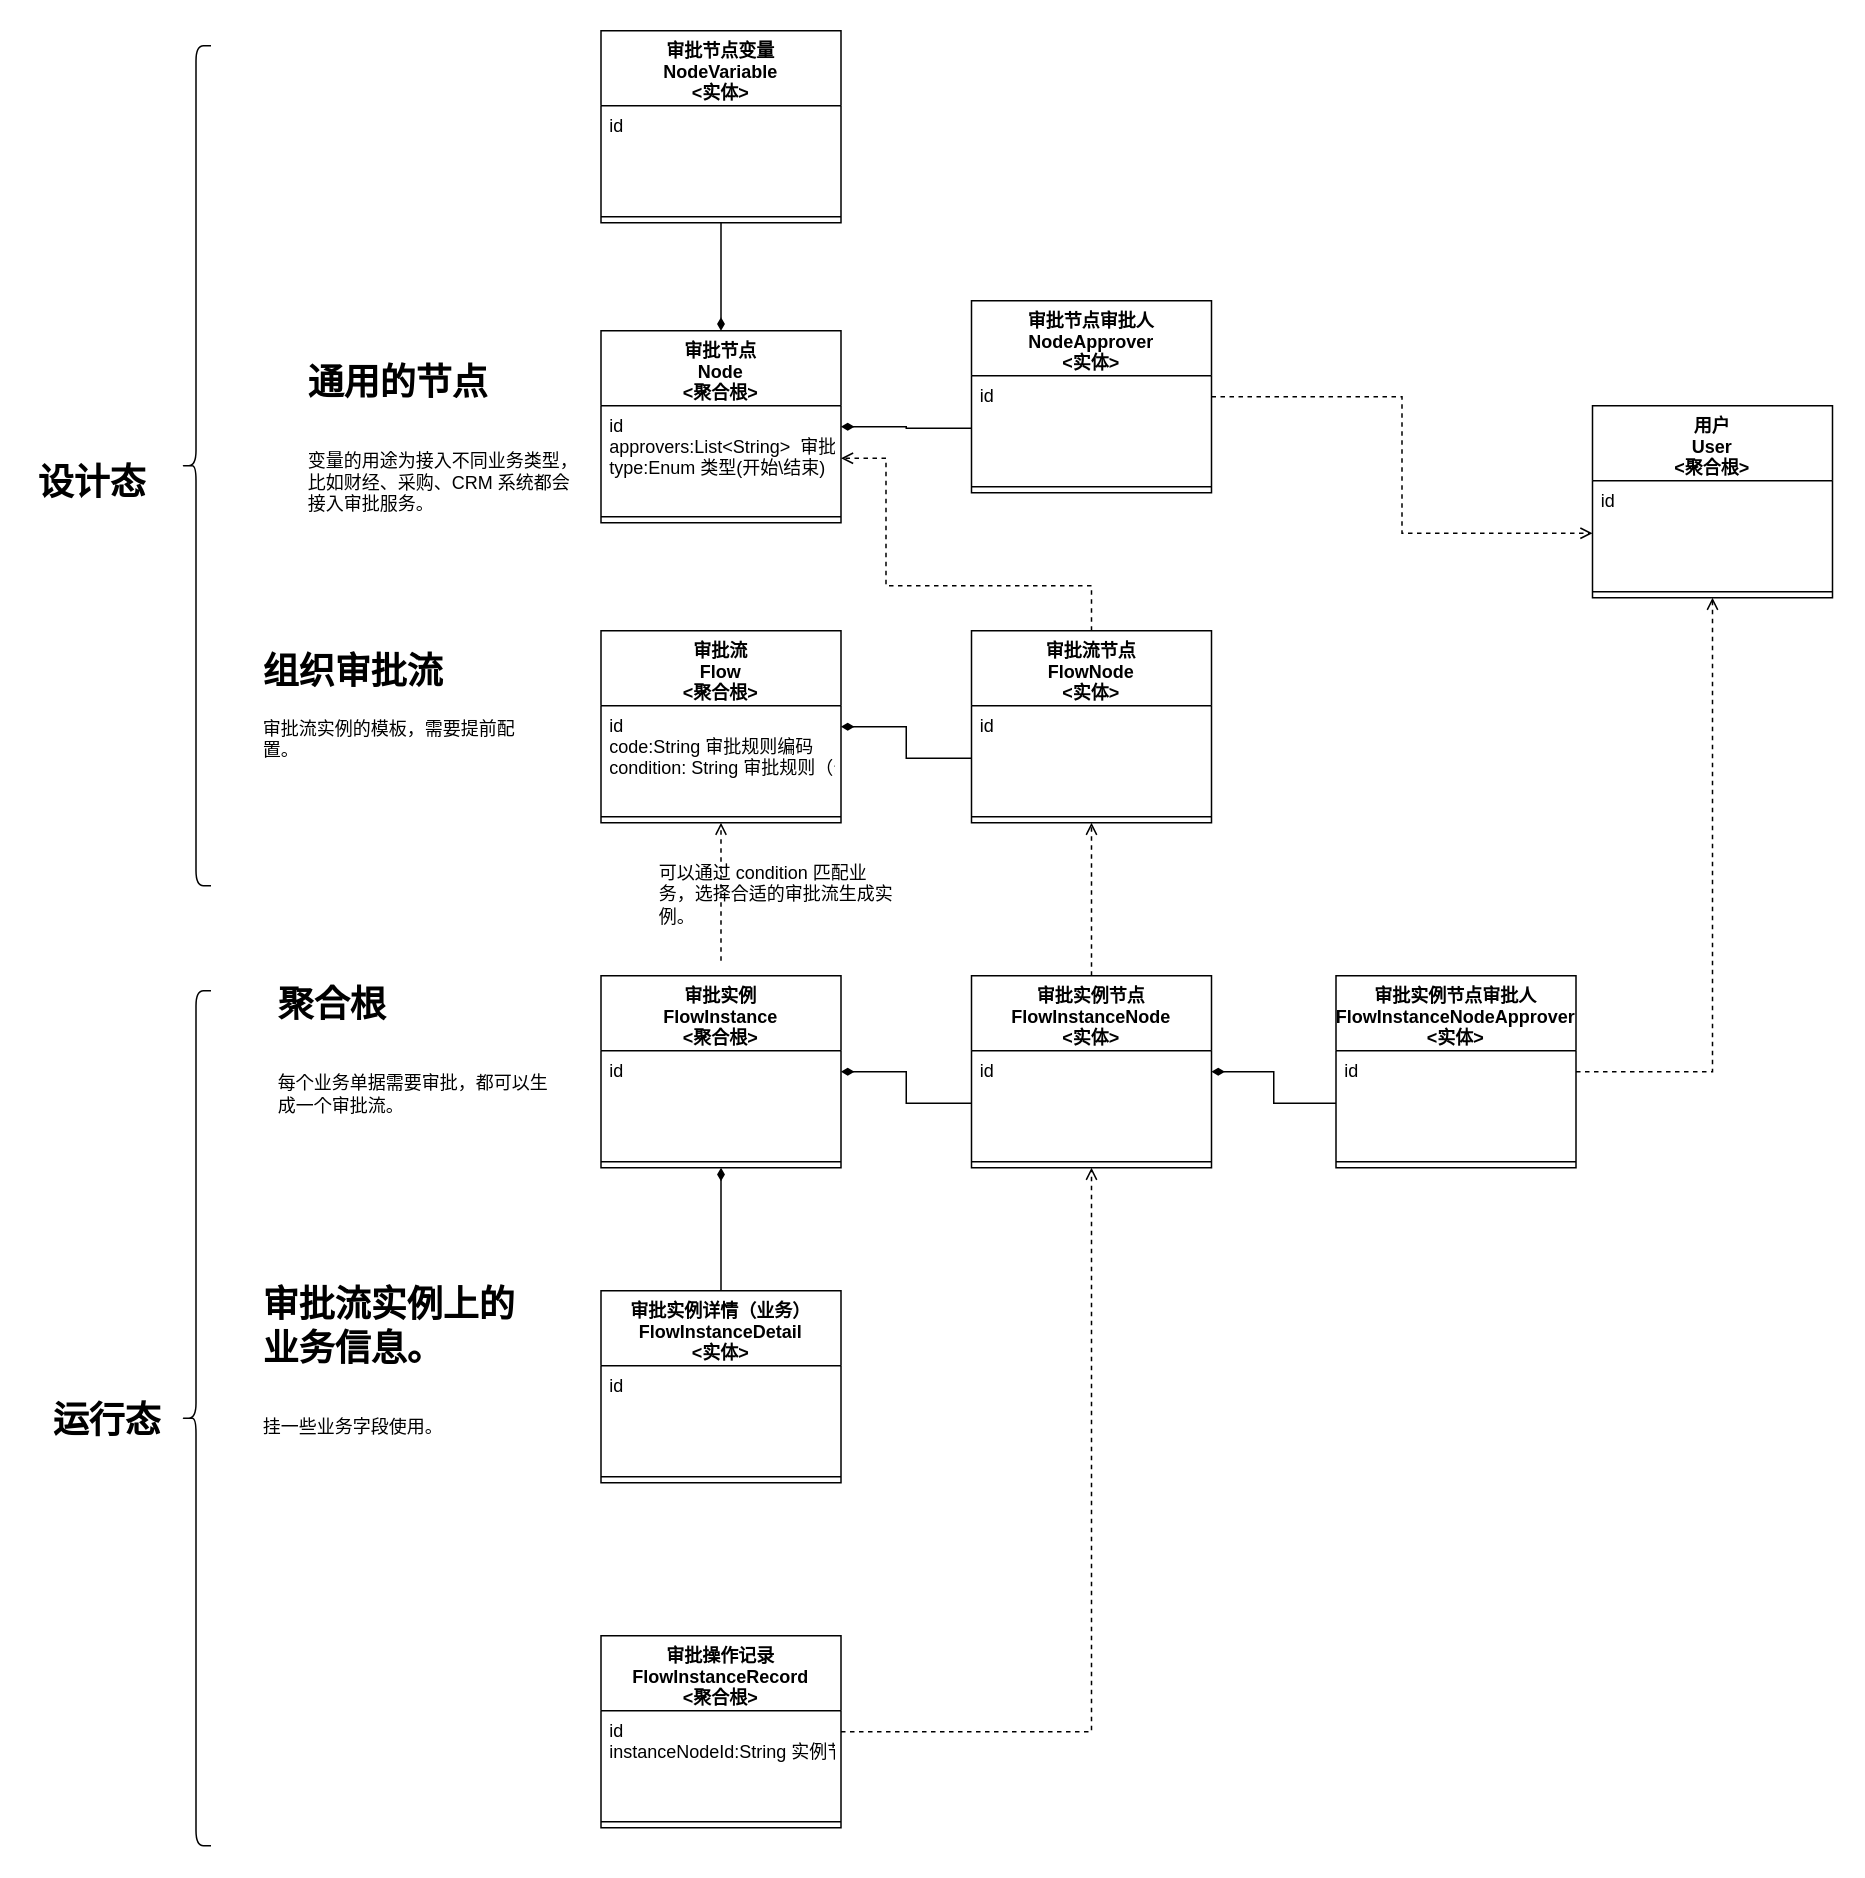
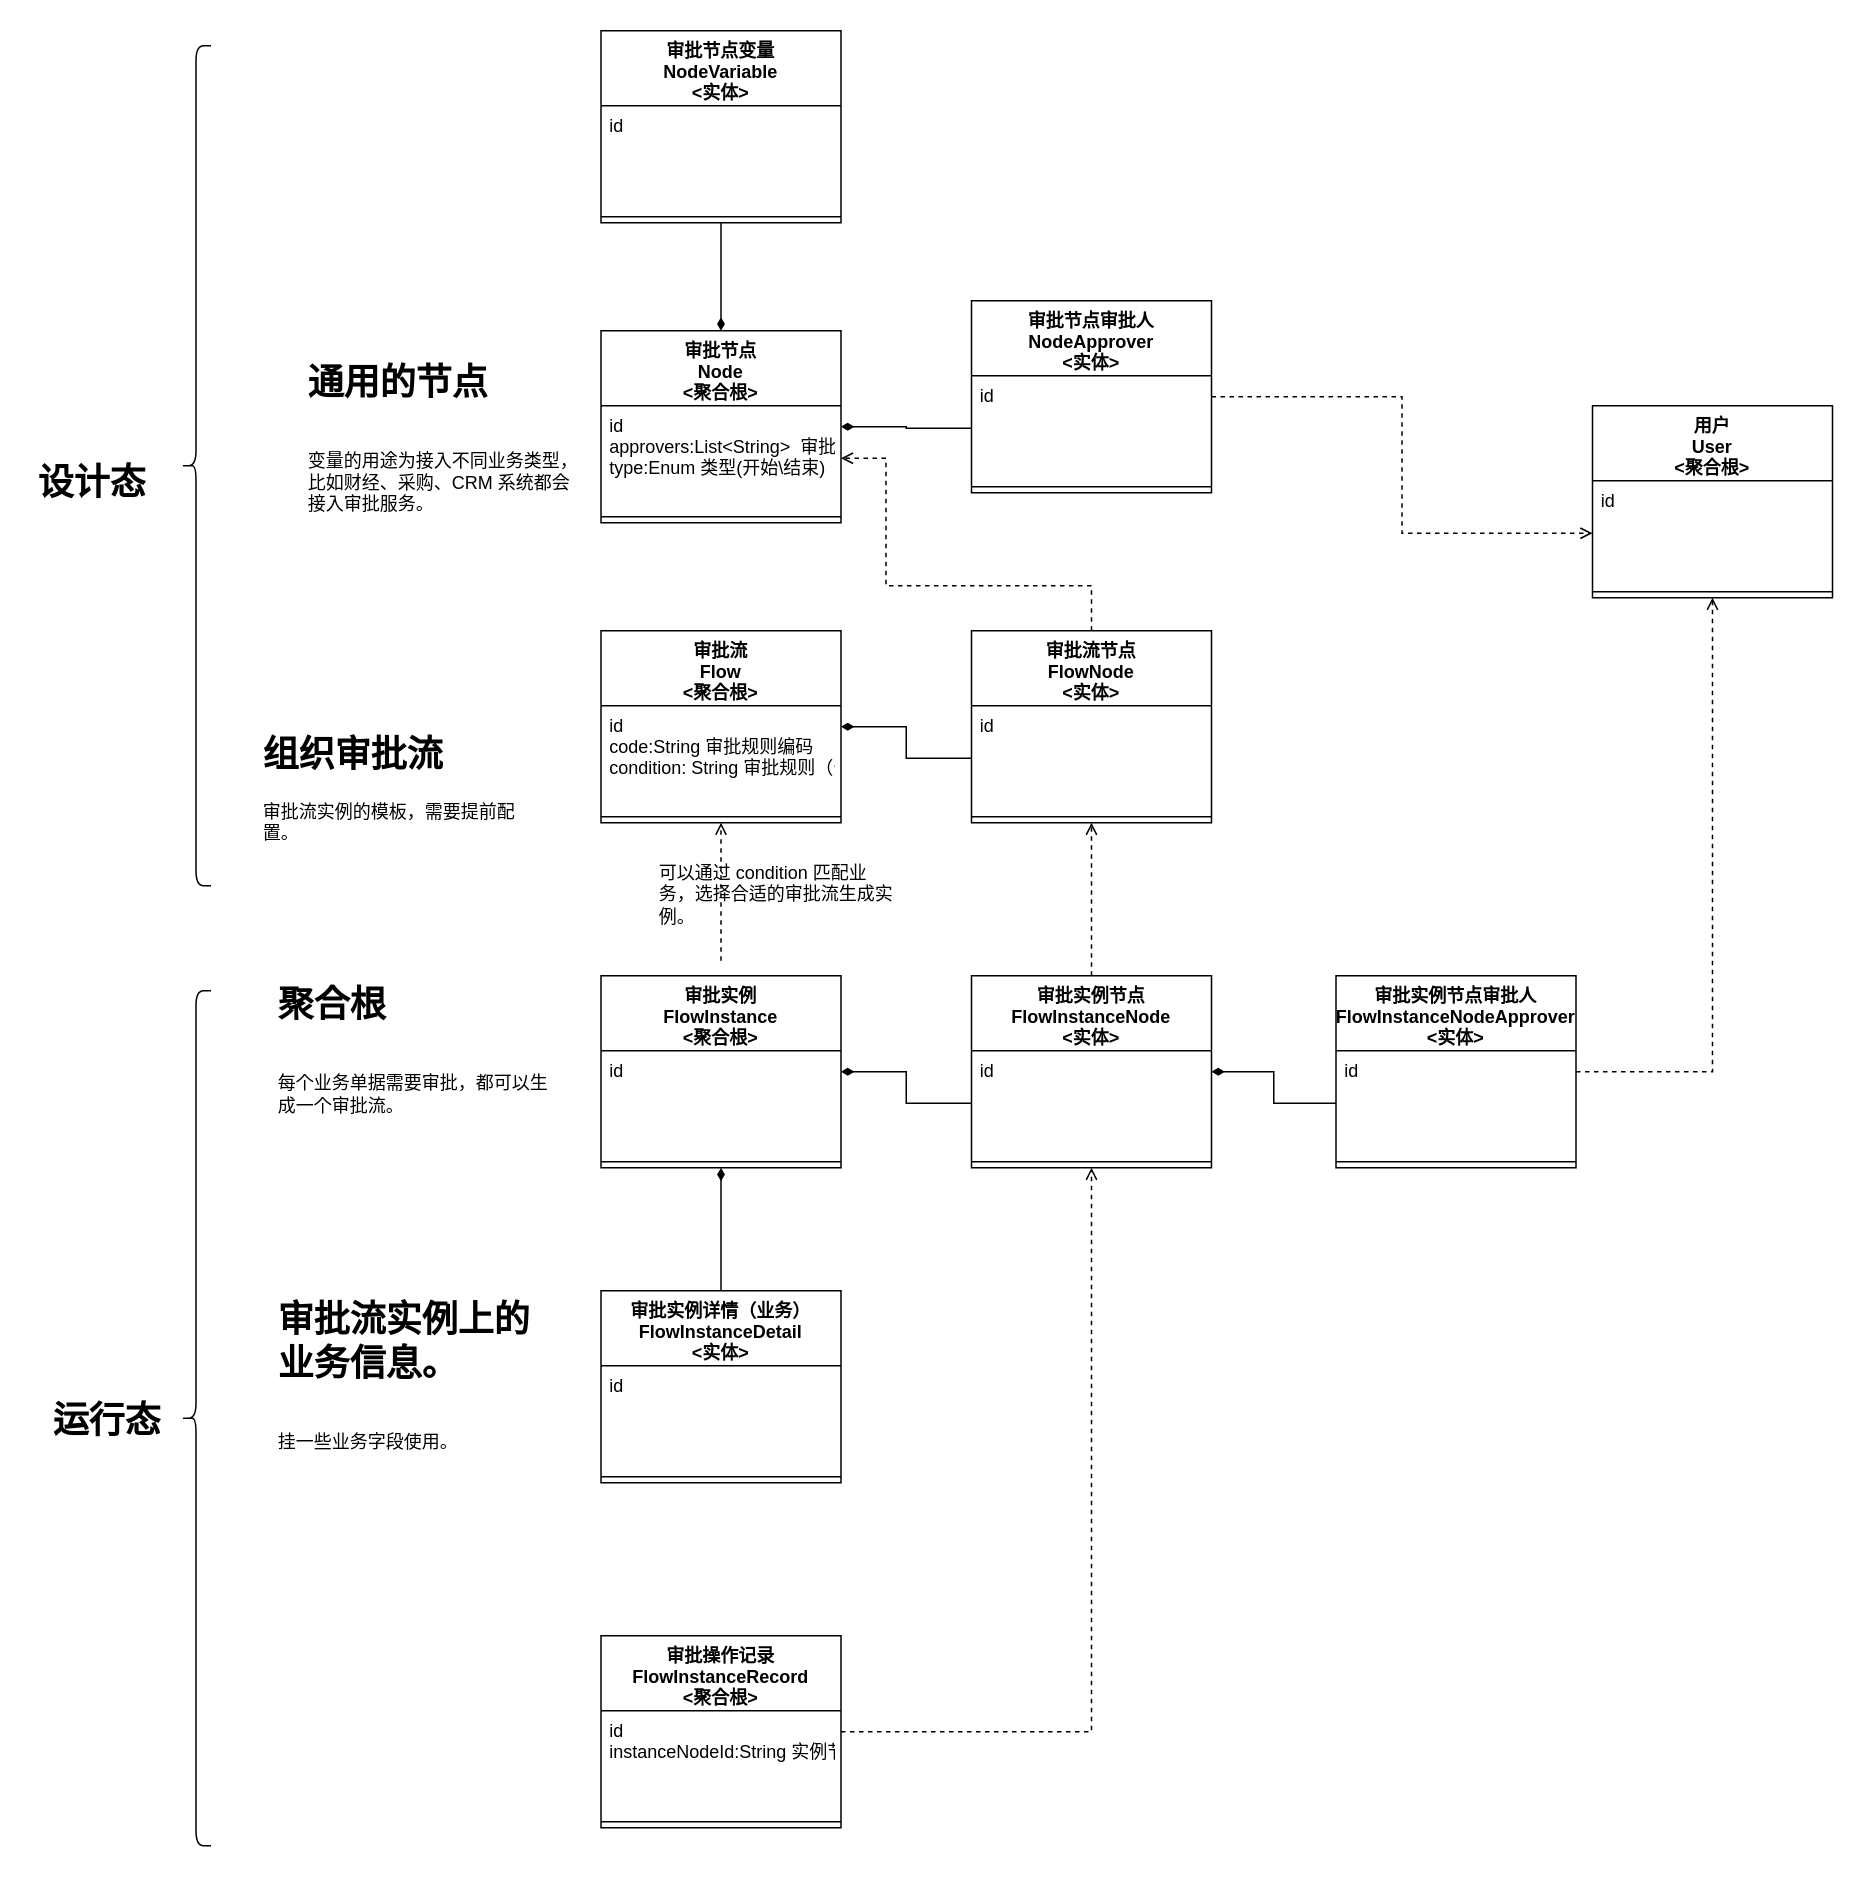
node "组织审批流 审批流实例的模板，需要提前配置。": moved (398, 733) -> (398, 815)
node "审批流实例上的业务信息。 挂一些业务字段使用。": moved (398, 1366) -> (413, 1381)
